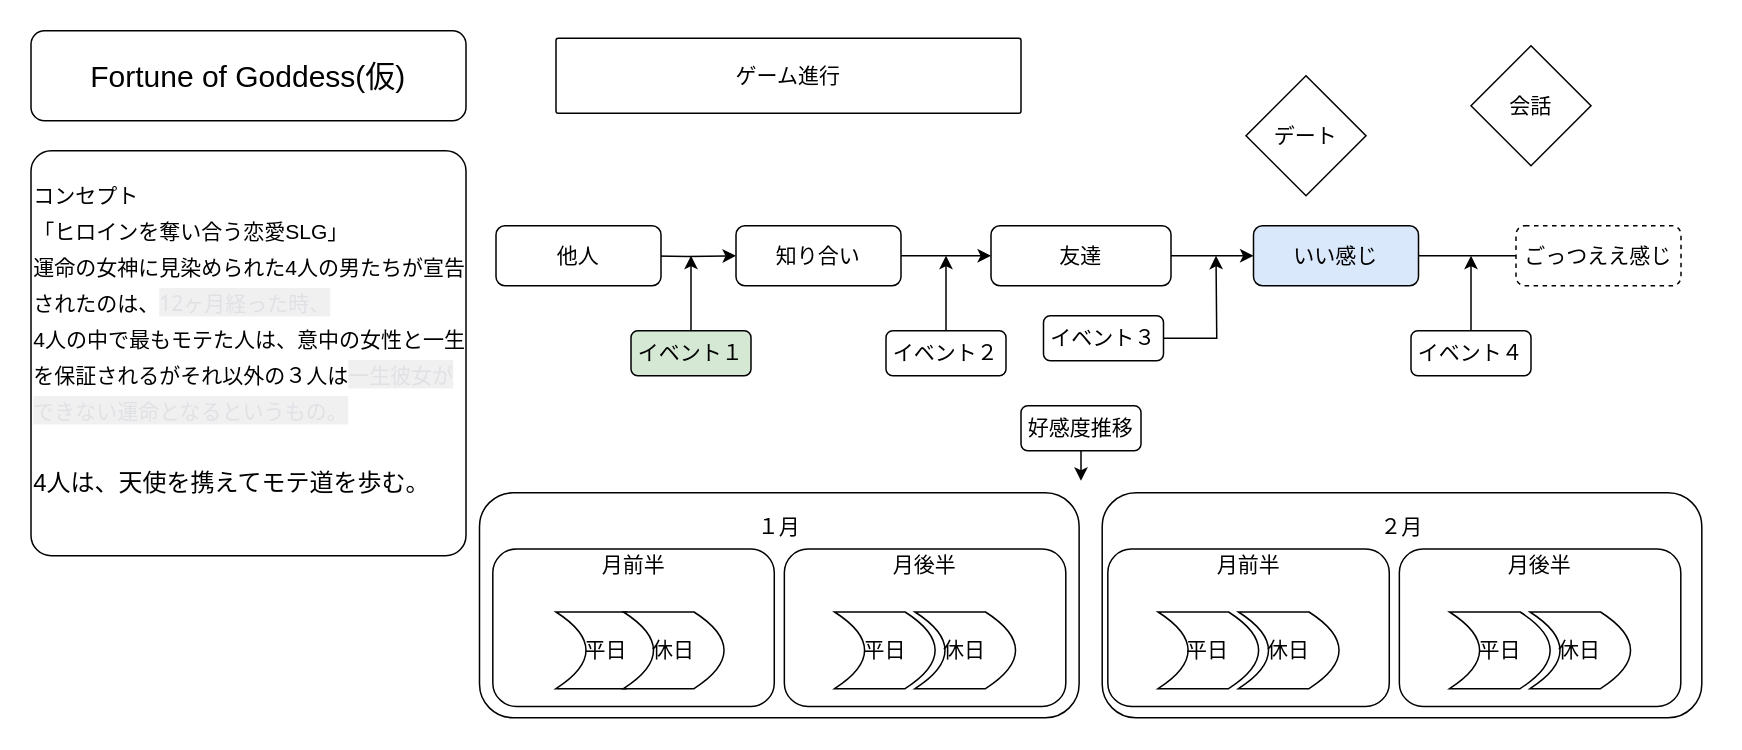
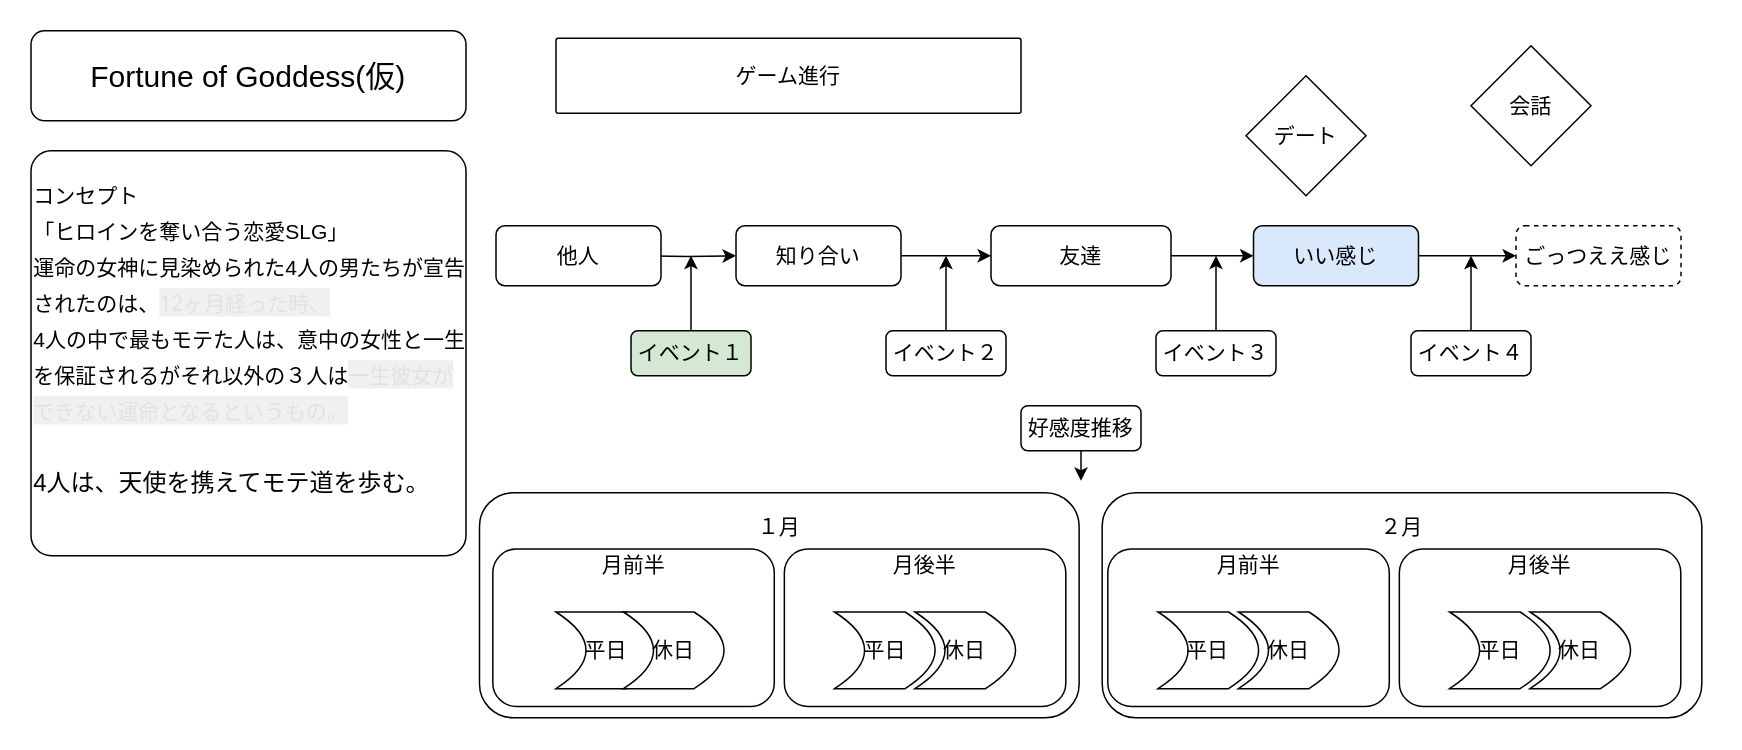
edge "いい感じ" -- "ごっつええ感じ": arrowhead none -> classic
node "イベント３": moved (1103, 338) -> (1216, 353)
